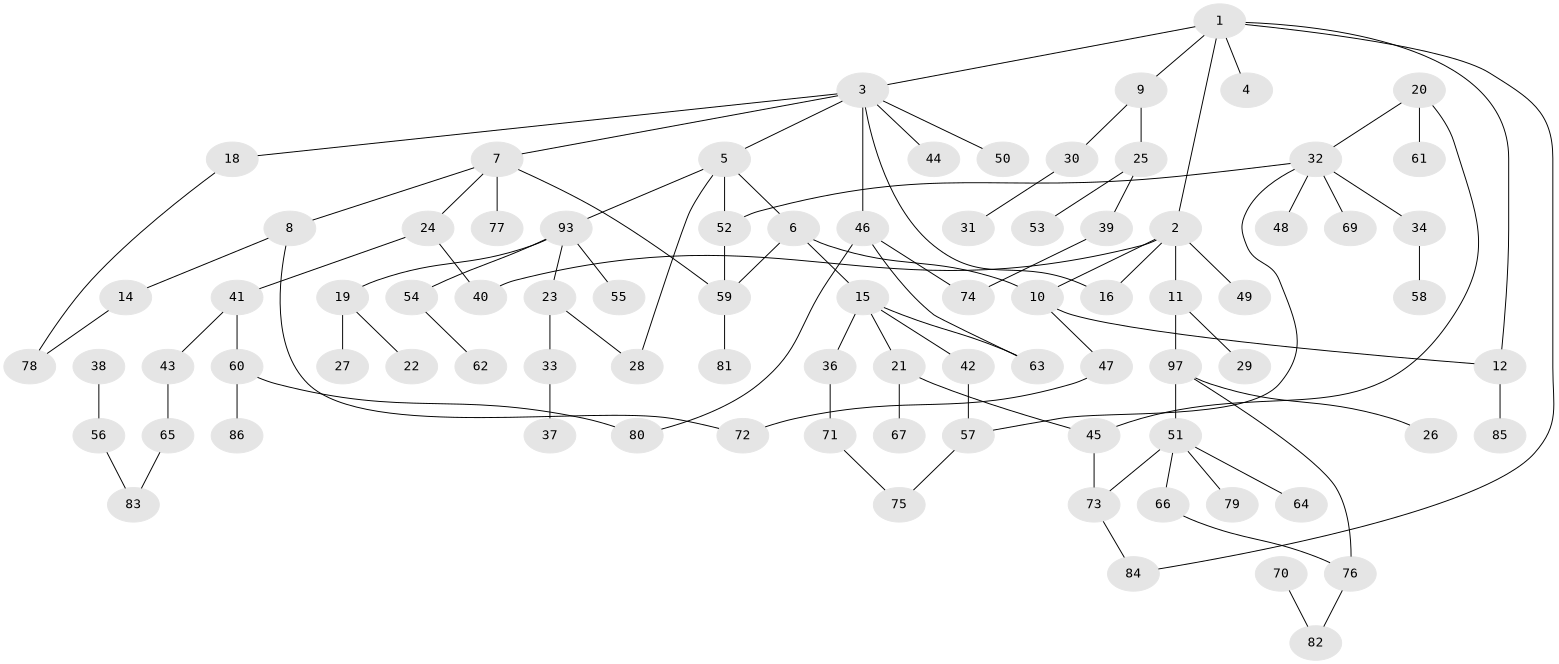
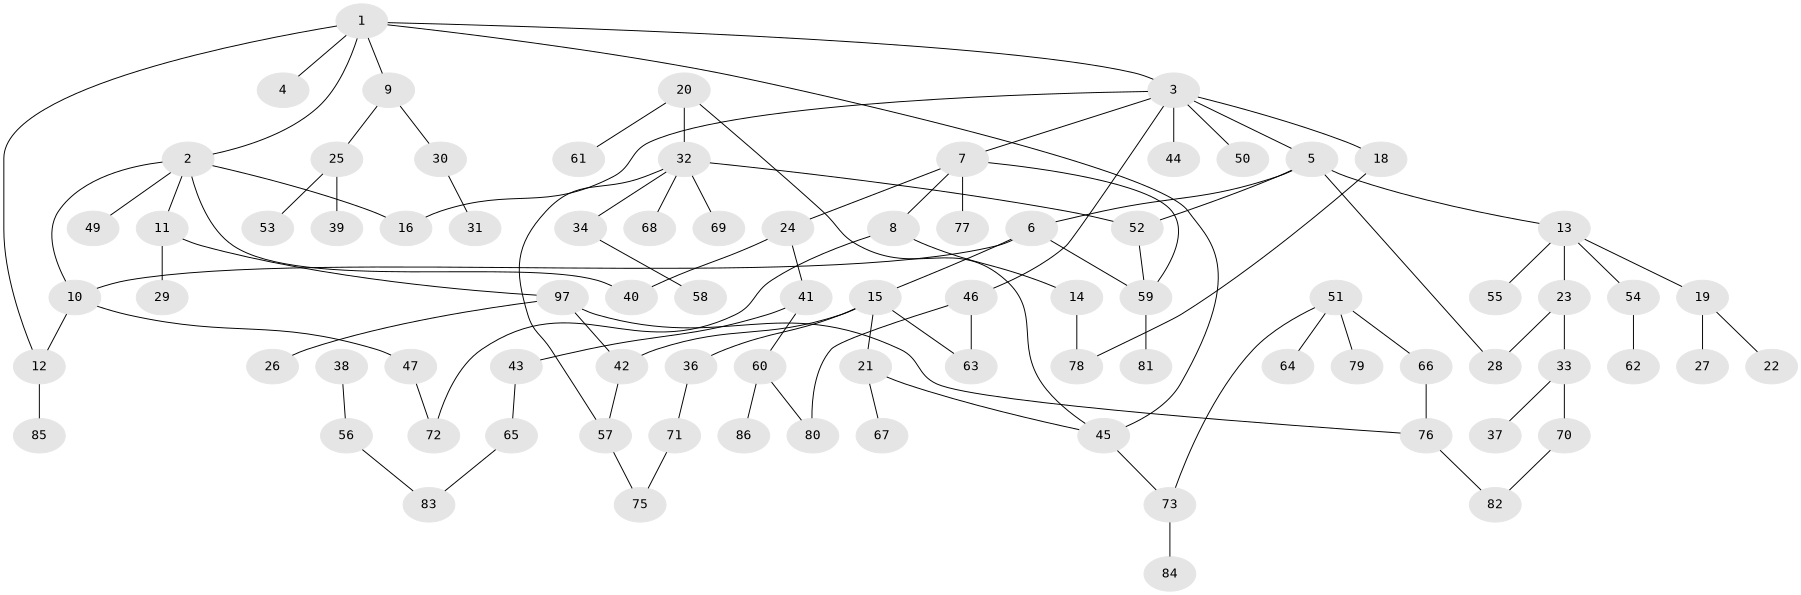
node "93": label "93" -> "13"
node "48": label "48" -> "68"
node "74": removed
edge "1" -- "84": now "1" -- "45"
edge "97" -- "51": now "97" -- "42"
edge "33" -- "70": added
